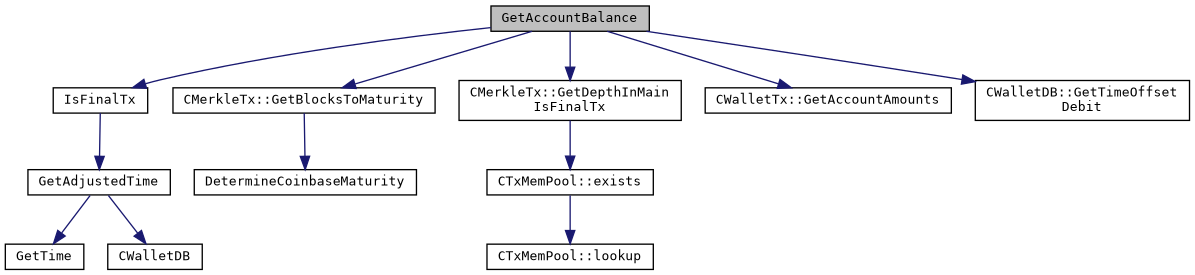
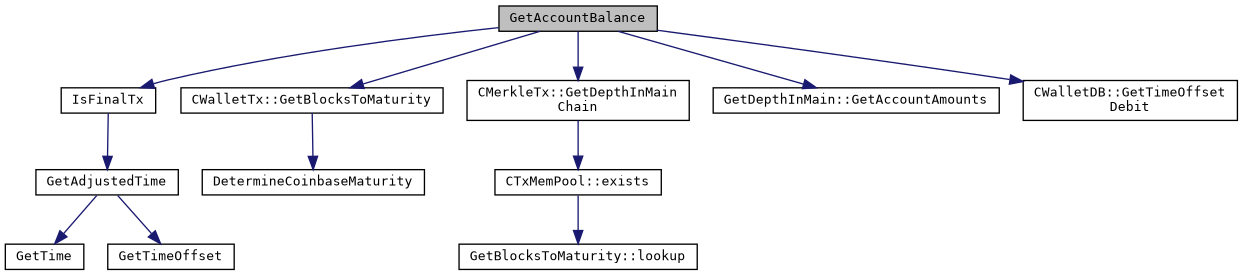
node "CMerkleTx::GetBlocksToMaturity": label "CMerkleTx::GetBlocksToMaturity" -> "CWalletTx::GetBlocksToMaturity"
node "CMerkleTx::GetDepthInMain IsFinalTx": label "CMerkleTx::GetDepthInMain IsFinalTx" -> "CMerkleTx::GetDepthInMain Chain"
node "CWalletTx::GetAccountAmounts": label "CWalletTx::GetAccountAmounts" -> "GetDepthInMain::GetAccountAmounts"
node "CWalletDB": label "CWalletDB" -> "GetTimeOffset"
node "CTxMemPool::lookup": label "CTxMemPool::lookup" -> "GetBlocksToMaturity::lookup"
